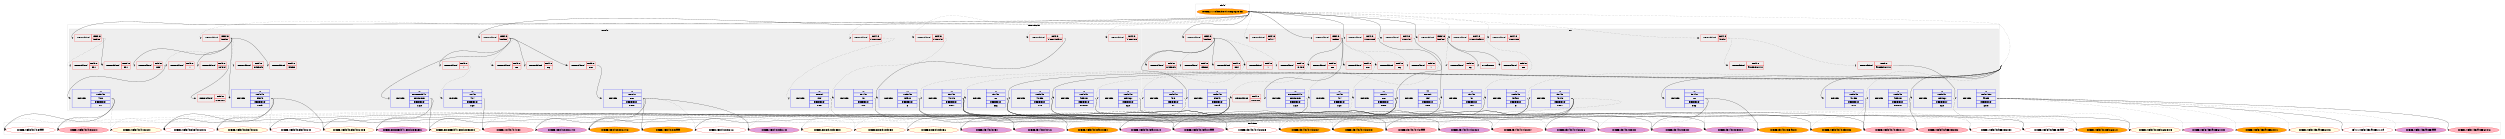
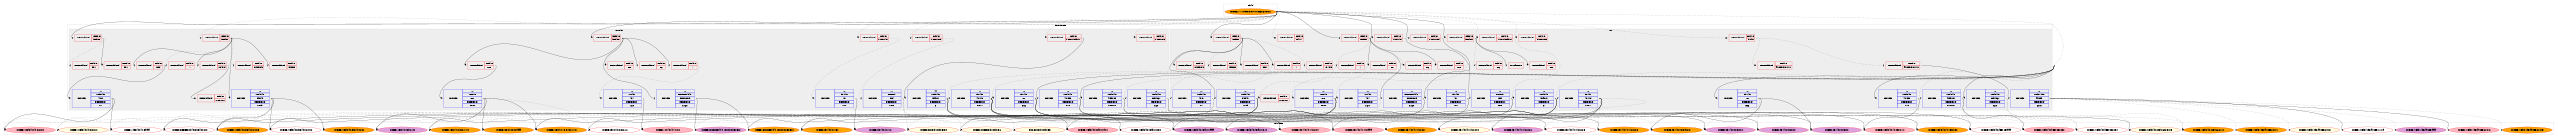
node "portage://media-libs/libva-9999": label "portage://media-libs/libva-9999" -> "portage://video-libs/libva-9999"
node "portage://media-libs/alsa-lib-1.2.12": fillcolor lightyellow -> orange
node "portage://media-libs/alsa-lib-1.2.11": label "portage://media-libs/alsa-lib-1.2.11" -> "portage://greaterequal-libs/alsa-lib-1.2.11"
node "portage://media-libs/alsa-lib-1.2.10-r3": fillcolor lightyellow -> orange
node "portage://app-accessibility/at-spi2-core-2.50.1": fillcolor lightyellow -> orange
node "portage://net-print/cups-2.4.7-r1": fillcolor plum -> orange
node "portage://net-print/cups-2.4.7-r2": label "portage://net-print/cups-2.4.7-r2" -> "portage://net-print/wayland-2.4.7-r2"
node "portage://net-print/cups-2.4.6": label "portage://net-print/cups-2.4.6" -> "portage://dev-print/cups-2.4.6"
node "portage://app-arch/zstd-1.5.5": label "portage://app-arch/zstd-1.5.5" -> "alsa://app-arch/zstd-1.5.5"
node "portage://app-arch/zstd-1.5.6": label "portage://app-arch/zstd-1.5.6" -> "portage://portage-arch/zstd-1.5.6"
node "portage://dev-libs/icu-75.1": fillcolor plum -> orange
node "portage://dev-libs/print-74.2": label "portage://dev-libs/print-74.2" -> "portage://dev-libs/icu-74.2"
node "portage://media-libs/harfbuzz-9.0.0": added
node "portage://media-libs/harfbuzz-8.5.0": fillcolor orange -> white
node "portage://dev-libs/libxml2-2.11.8": fillcolor orange -> lightyellow
node "portage://dev-libs/libxml2-2.12.8": fillcolor plum -> orange
node "portage://media-video/ffmpeg-6.1.1-r5": fillcolor plum -> orange
node "selinux://media-video/ffmpeg-4.4.4-r9": label "selinux://media-video/ffmpeg-4.4.4-r9" -> "portage://media-video/ffmpeg-4.4.4-r9"
